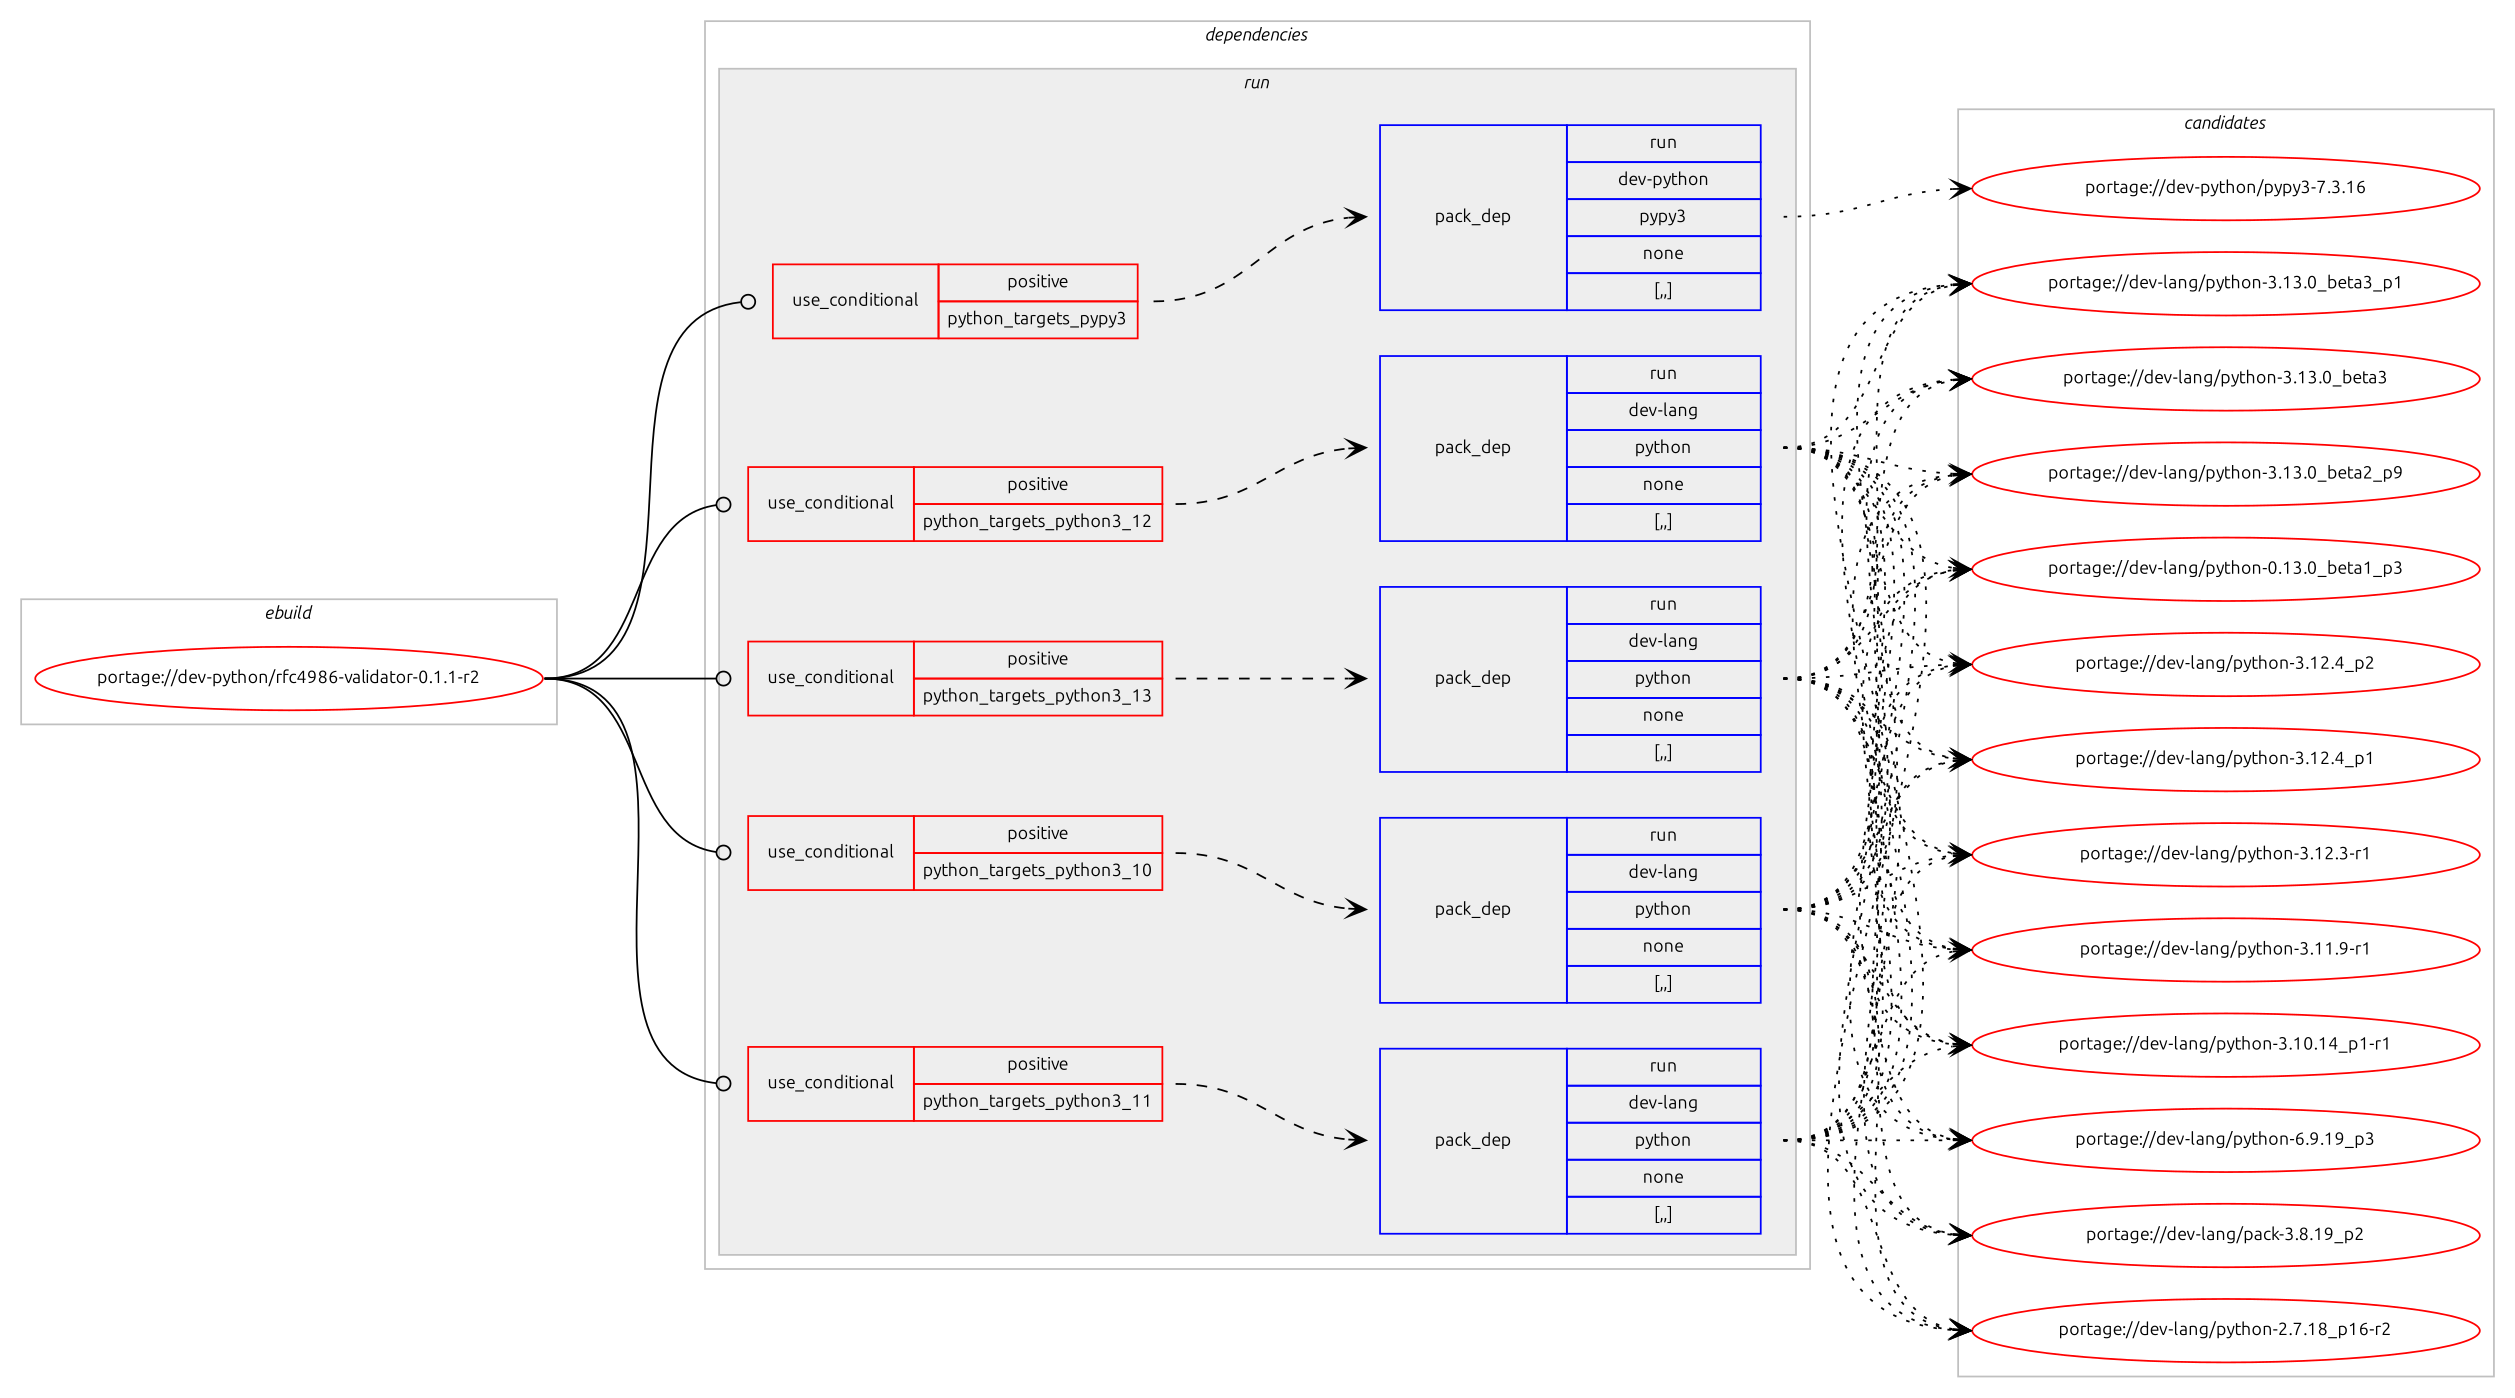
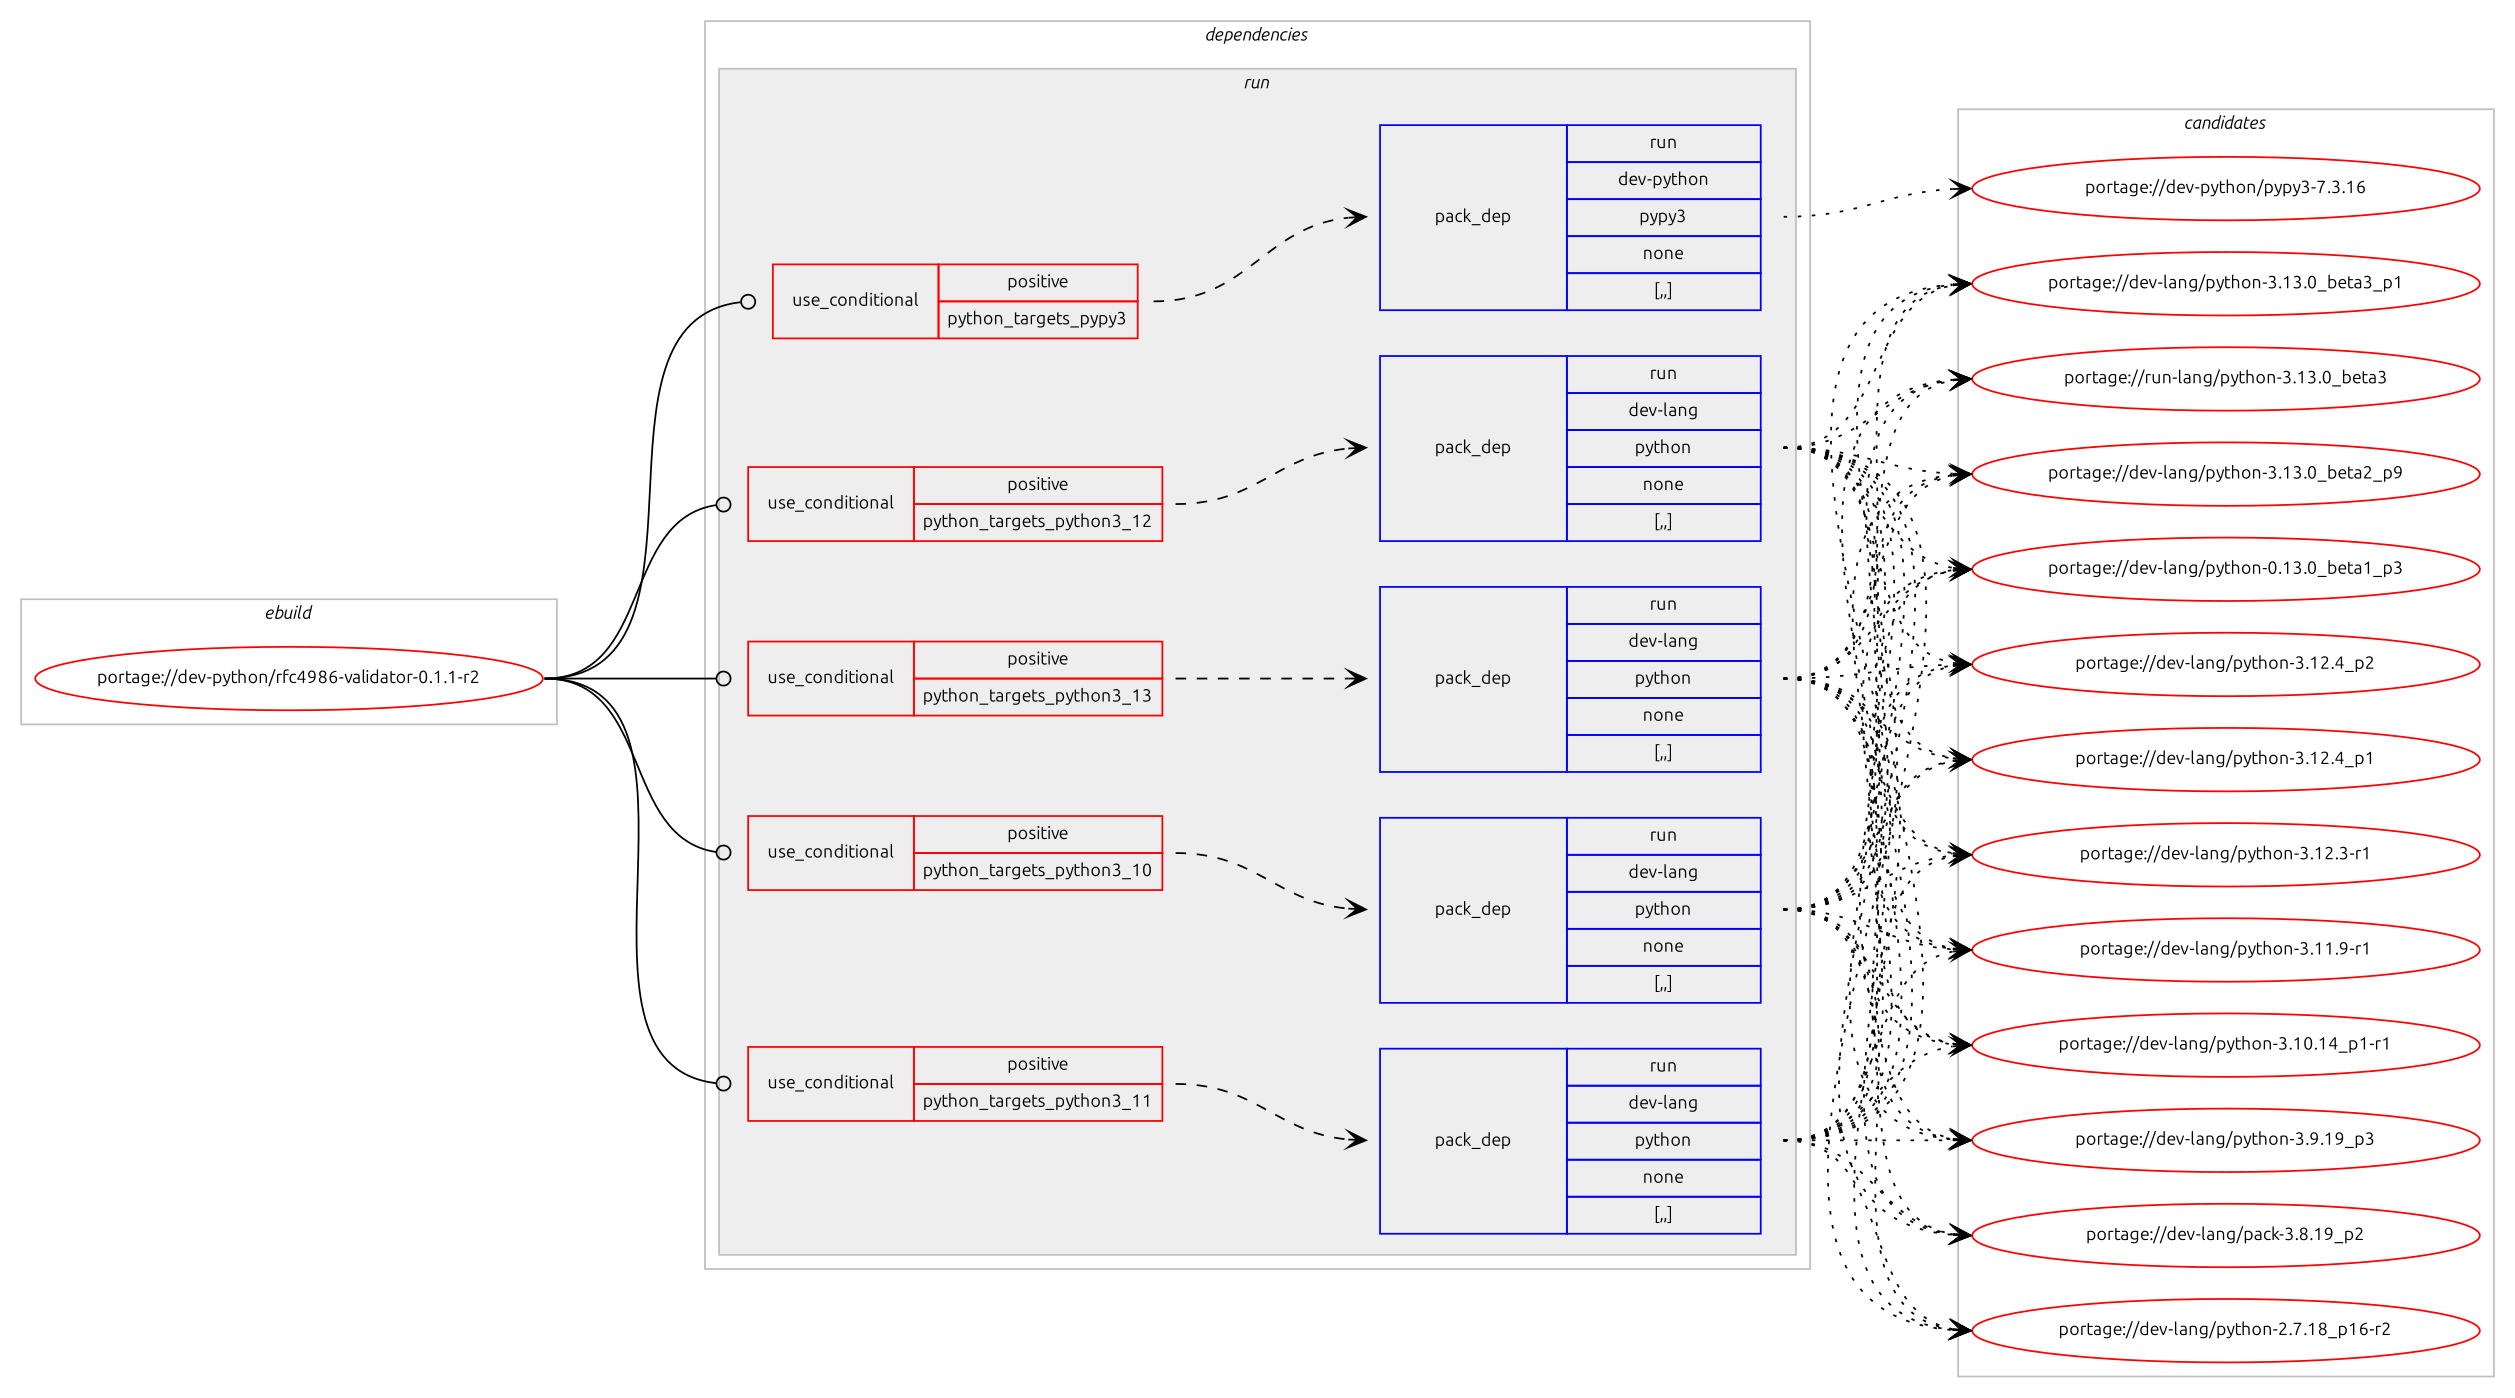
node "portage://dev-lang/python-3.13.0_beta3": label "portage://dev-lang/python-3.13.0_beta3" -> "portage://run-lang/python-3.13.0_beta3"
node "portage://dev-lang/python-6.9.19_p3": label "portage://dev-lang/python-6.9.19_p3" -> "portage://dev-lang/python-3.9.19_p3"
